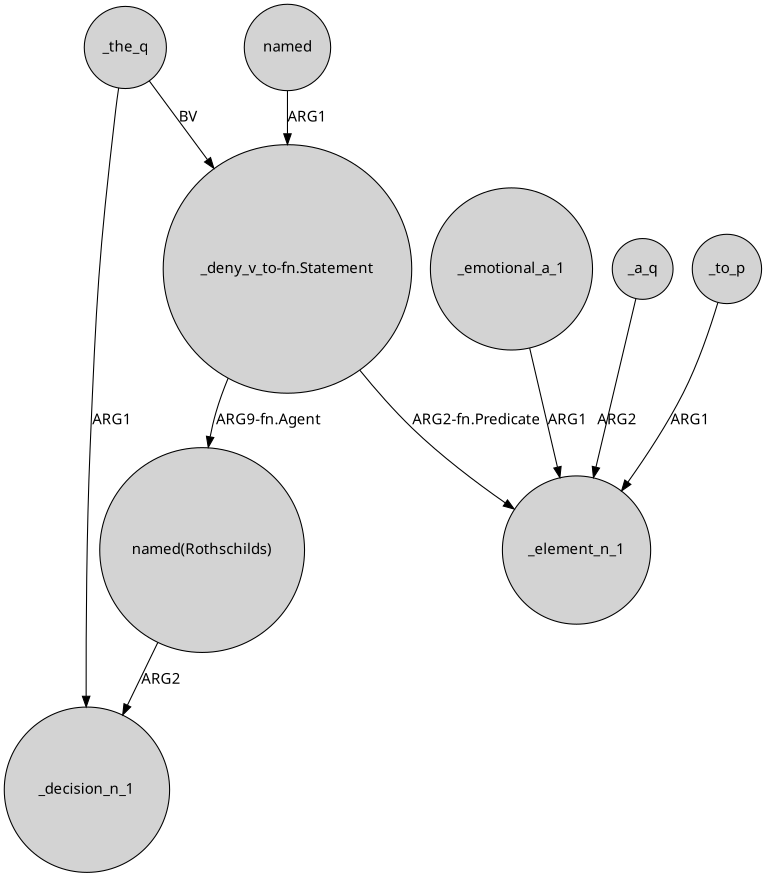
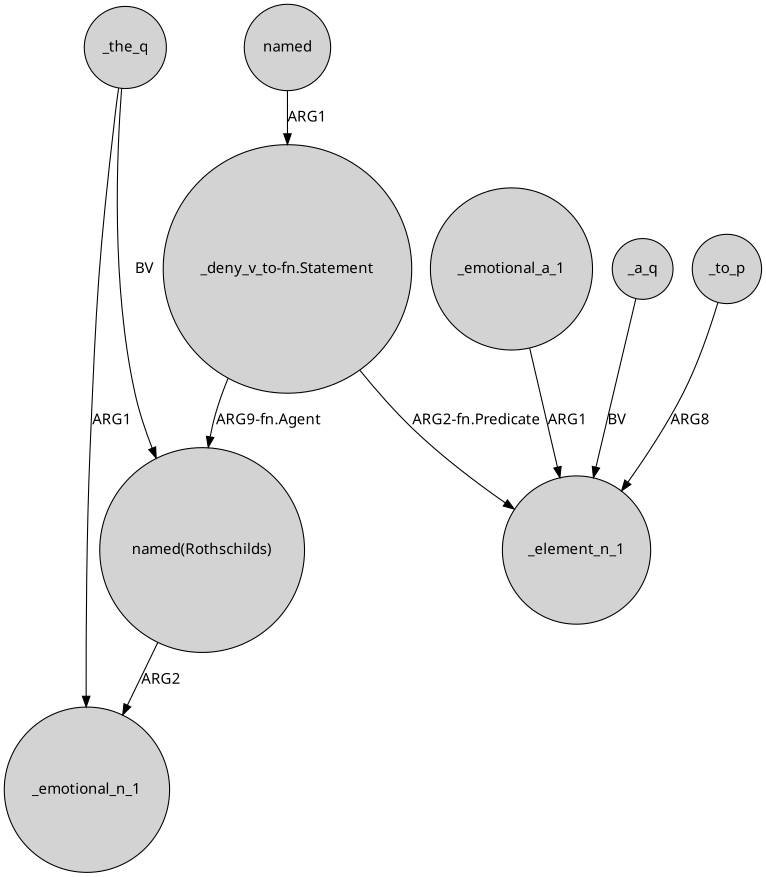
edge "_the_q" -> "_deny_v_to-fn.Statement": now "_the_q" -> "named(Rothschilds)"
edge "_a_q" -> "_element_n_1": label "ARG2" -> "BV"
edge "_to_p" -> "_element_n_1": label "ARG1" -> "ARG8"
node "_decision_n_1": label "_decision_n_1" -> "_emotional_n_1"
